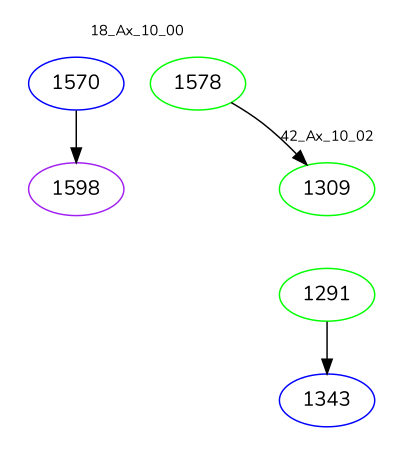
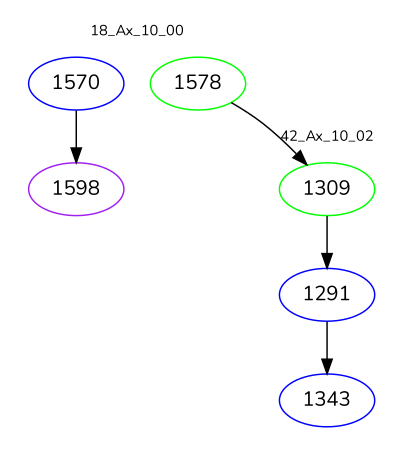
edge "1309" -> "1291": added
node "1291": color green -> blue
